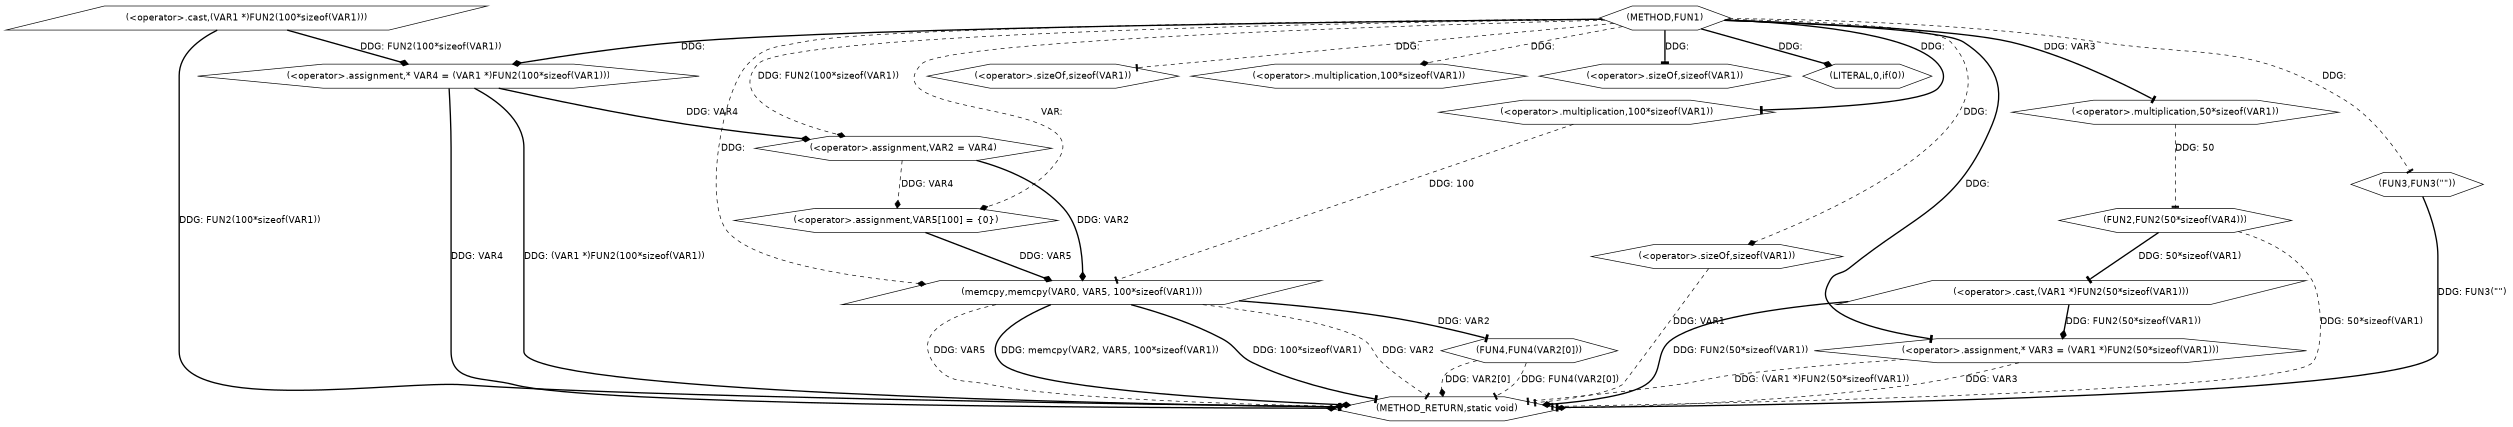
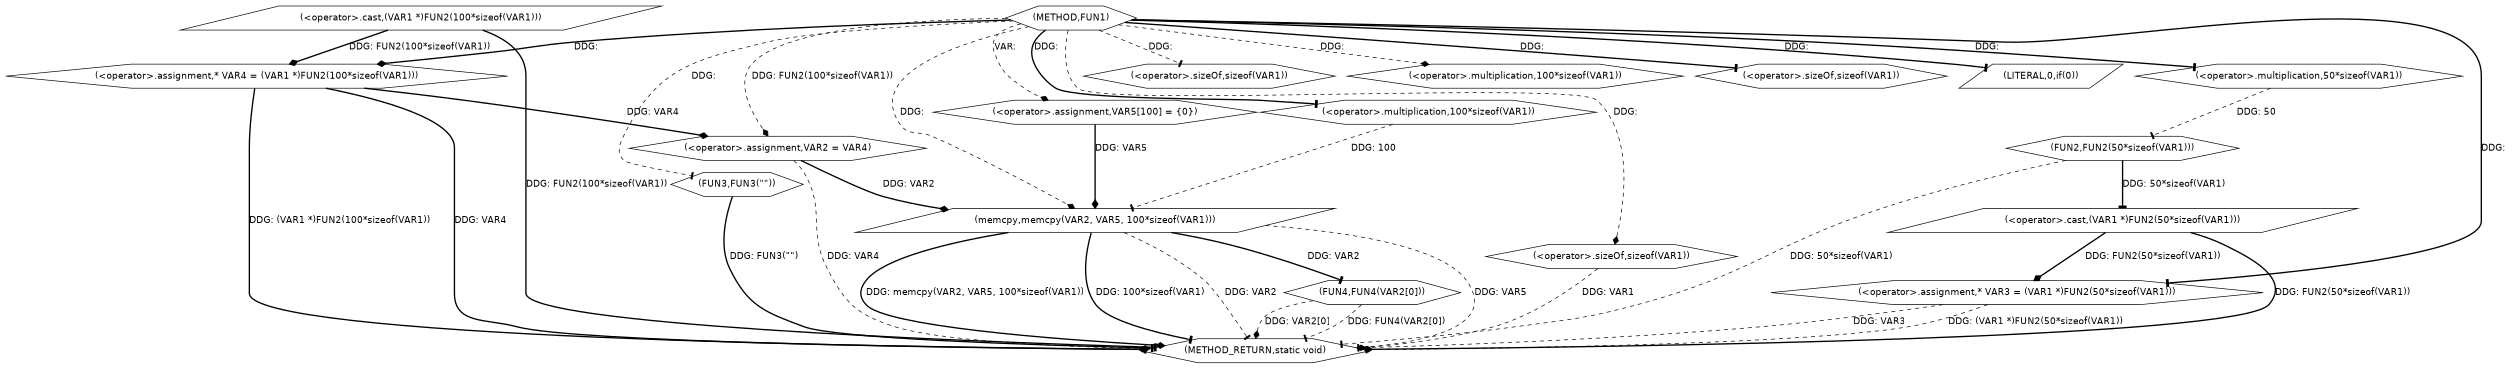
edge "(METHOD,FUN1)" -> "(LITERAL,0,if(0))": arrowhead diamond -> tee
edge "(METHOD,FUN1)" -> "(<operator>.multiplication,50*sizeof(VAR1))": label "DDG: VAR3" -> "DDG: "
node "(LITERAL,0,if(0))": shape hexagon -> parallelogram
edge "(<operator>.assignment,VAR2 = VAR4)" -> "(<operator>.assignment,VAR5[100] = {0})": now "(<operator>.assignment,VAR2 = VAR4)" -> "(METHOD_RETURN,static void)"
node "(FUN2,FUN2(50*sizeof(VAR4)))": label "(FUN2,FUN2(50*sizeof(VAR4)))" -> "(FUN2,FUN2(50*sizeof(VAR1)))"
node "(memcpy,memcpy(VAR0, VAR5, 100*sizeof(VAR1)))": label "(memcpy,memcpy(VAR0, VAR5, 100*sizeof(VAR1)))" -> "(memcpy,memcpy(VAR2, VAR5, 100*sizeof(VAR1)))"
